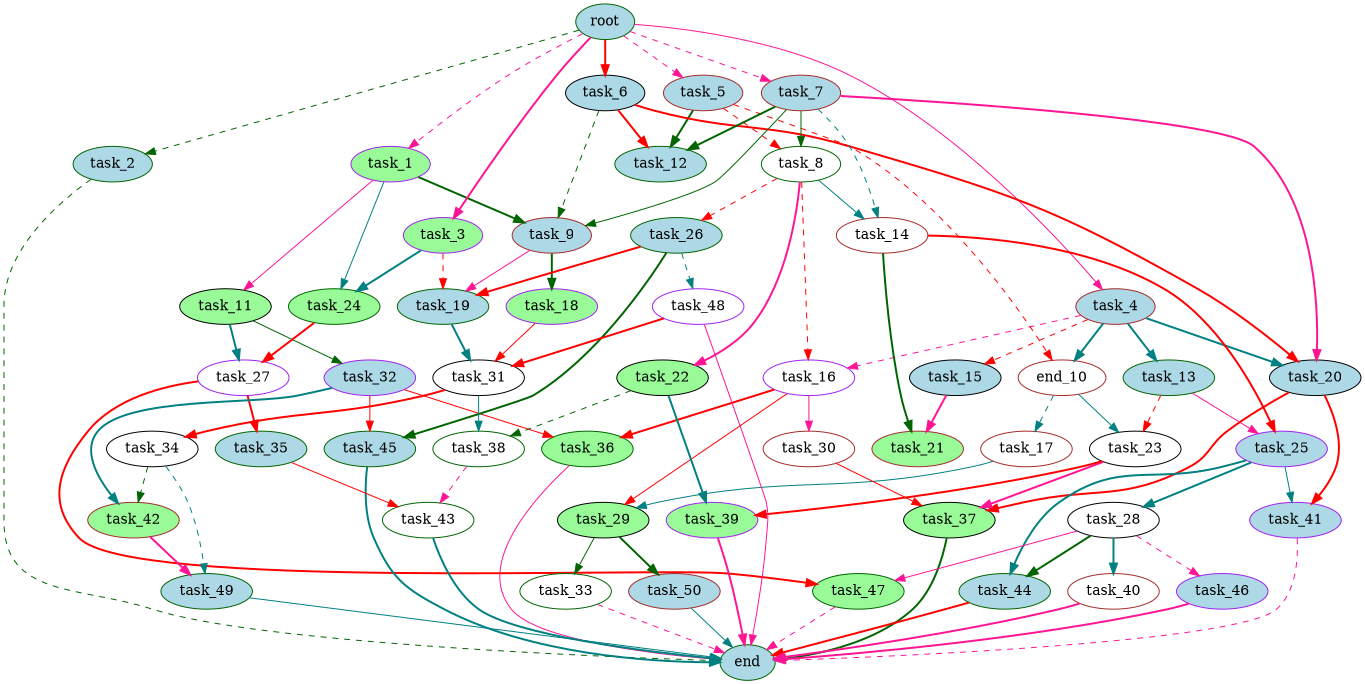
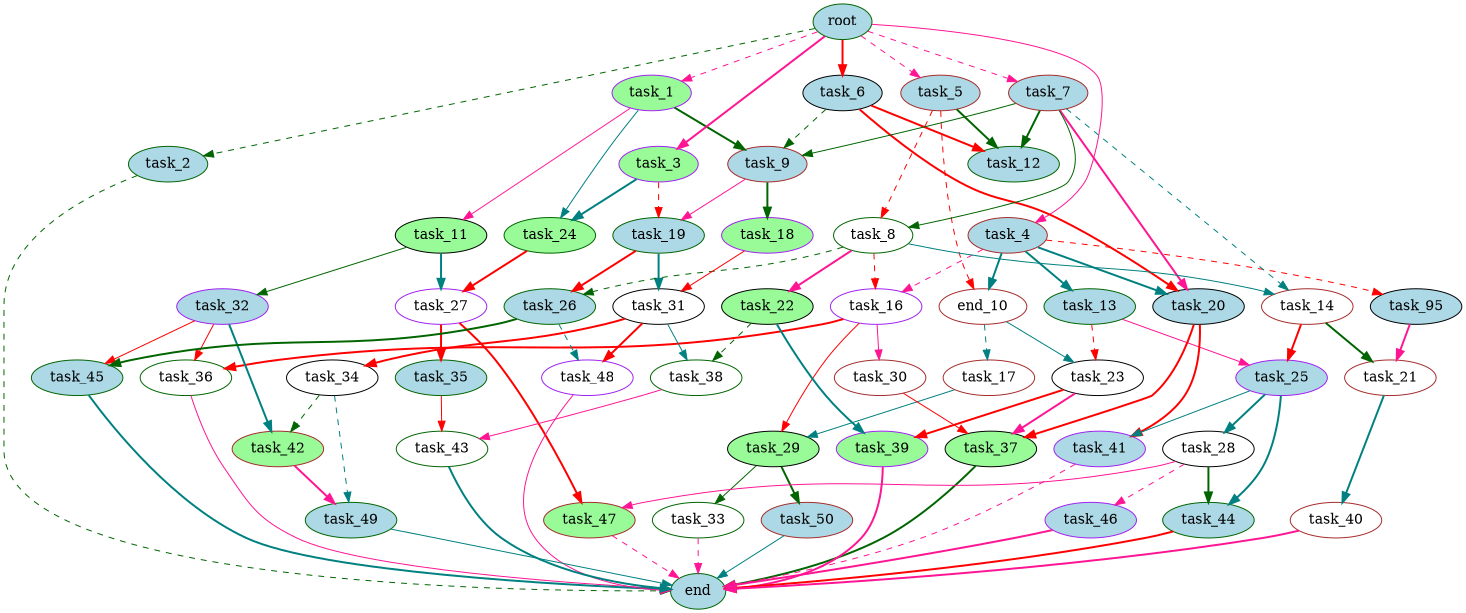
edge "task_8" -> "task_26": color red -> darkgreen
edge "task_26" -> "task_19": reversed
edge "task_48" -> "task_31": reversed
node "task_15": label "task_15" -> "task_95"
node "task_36": fillcolor palegreen -> white
node "task_21": fillcolor palegreen -> white
edge "task_38" -> "task_43": style dashed -> solid
edge "task_28" -> "task_40": now "task_21" -> "task_40"
node "task_47": color darkgreen -> brown
